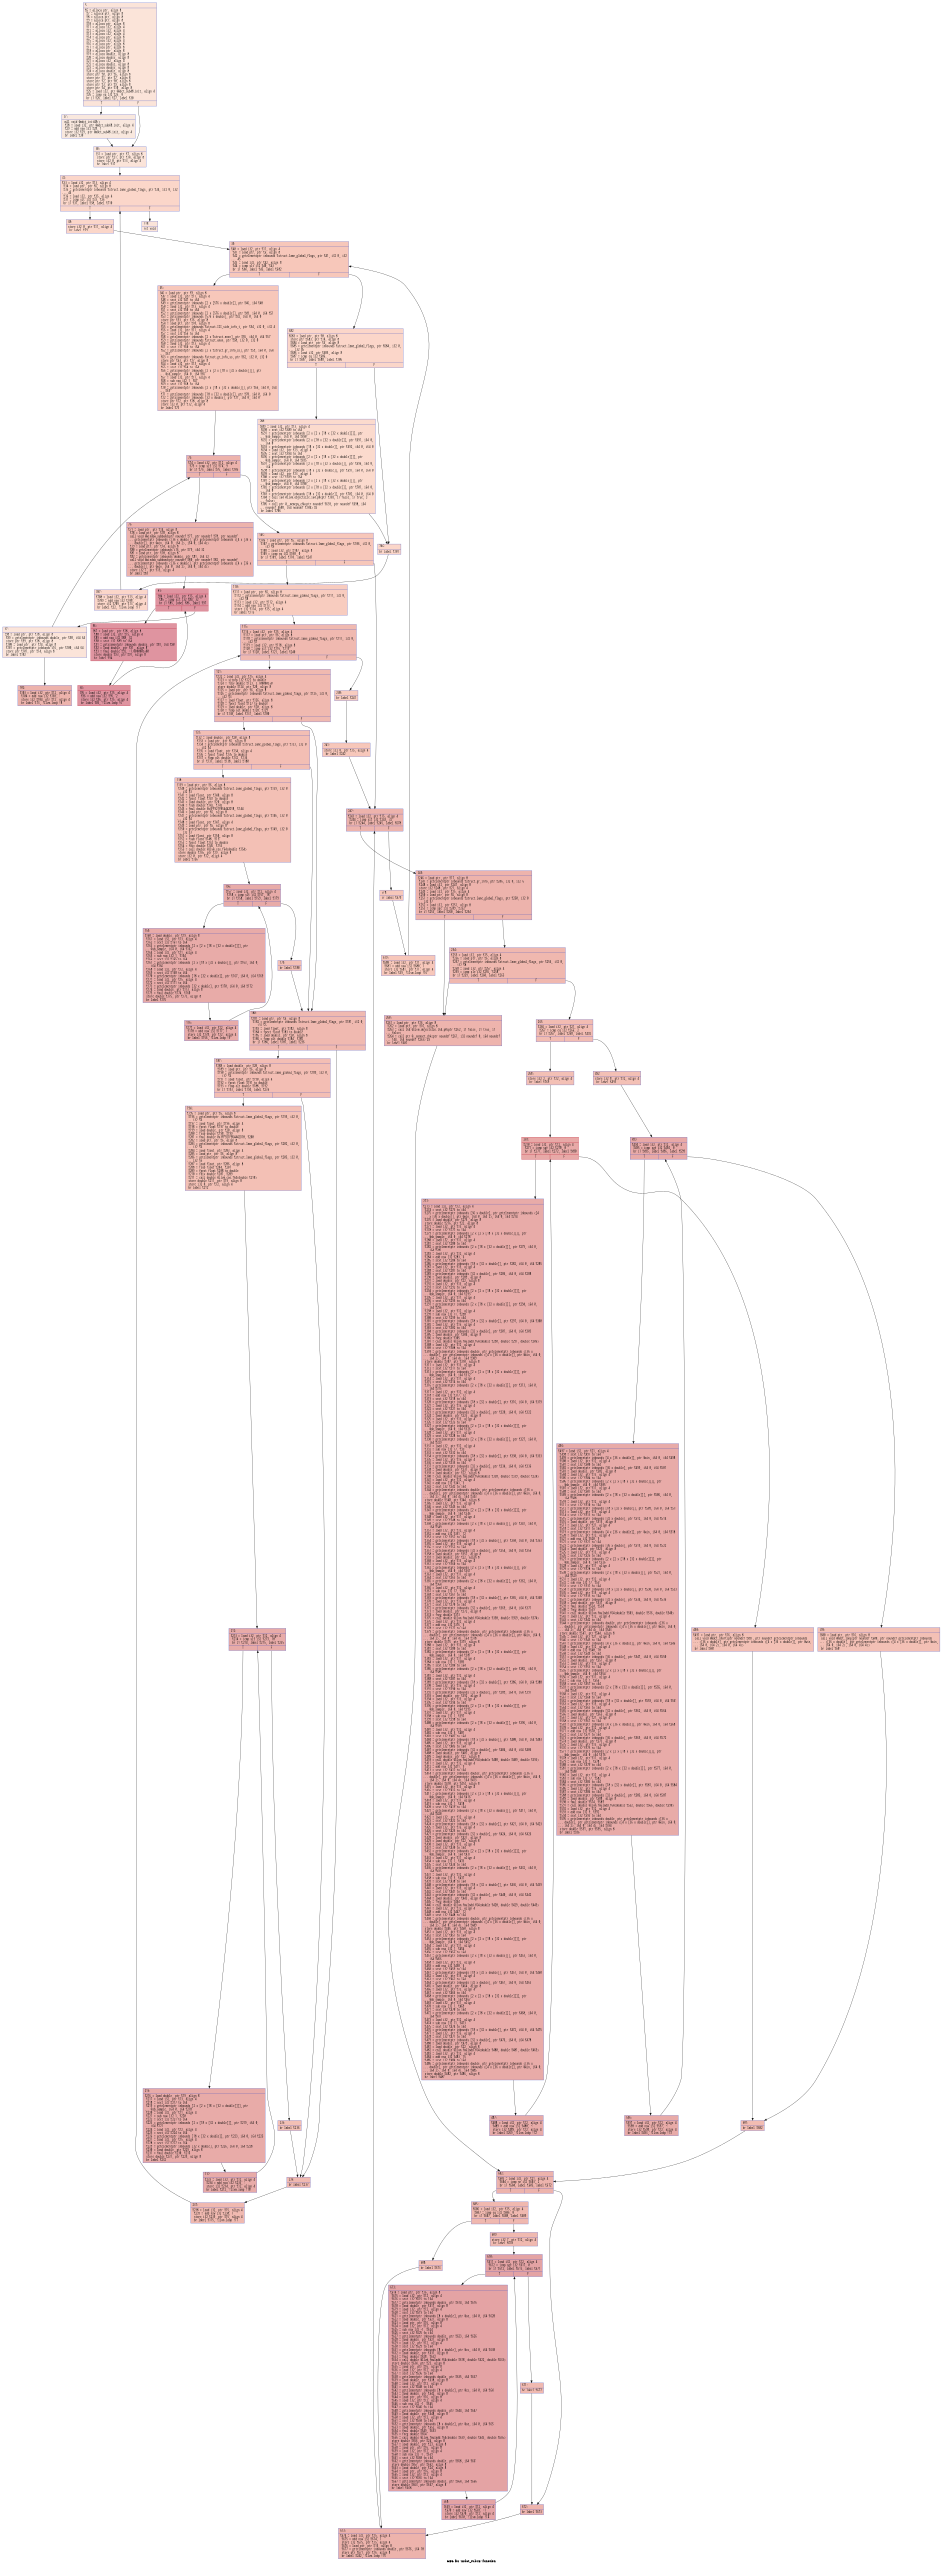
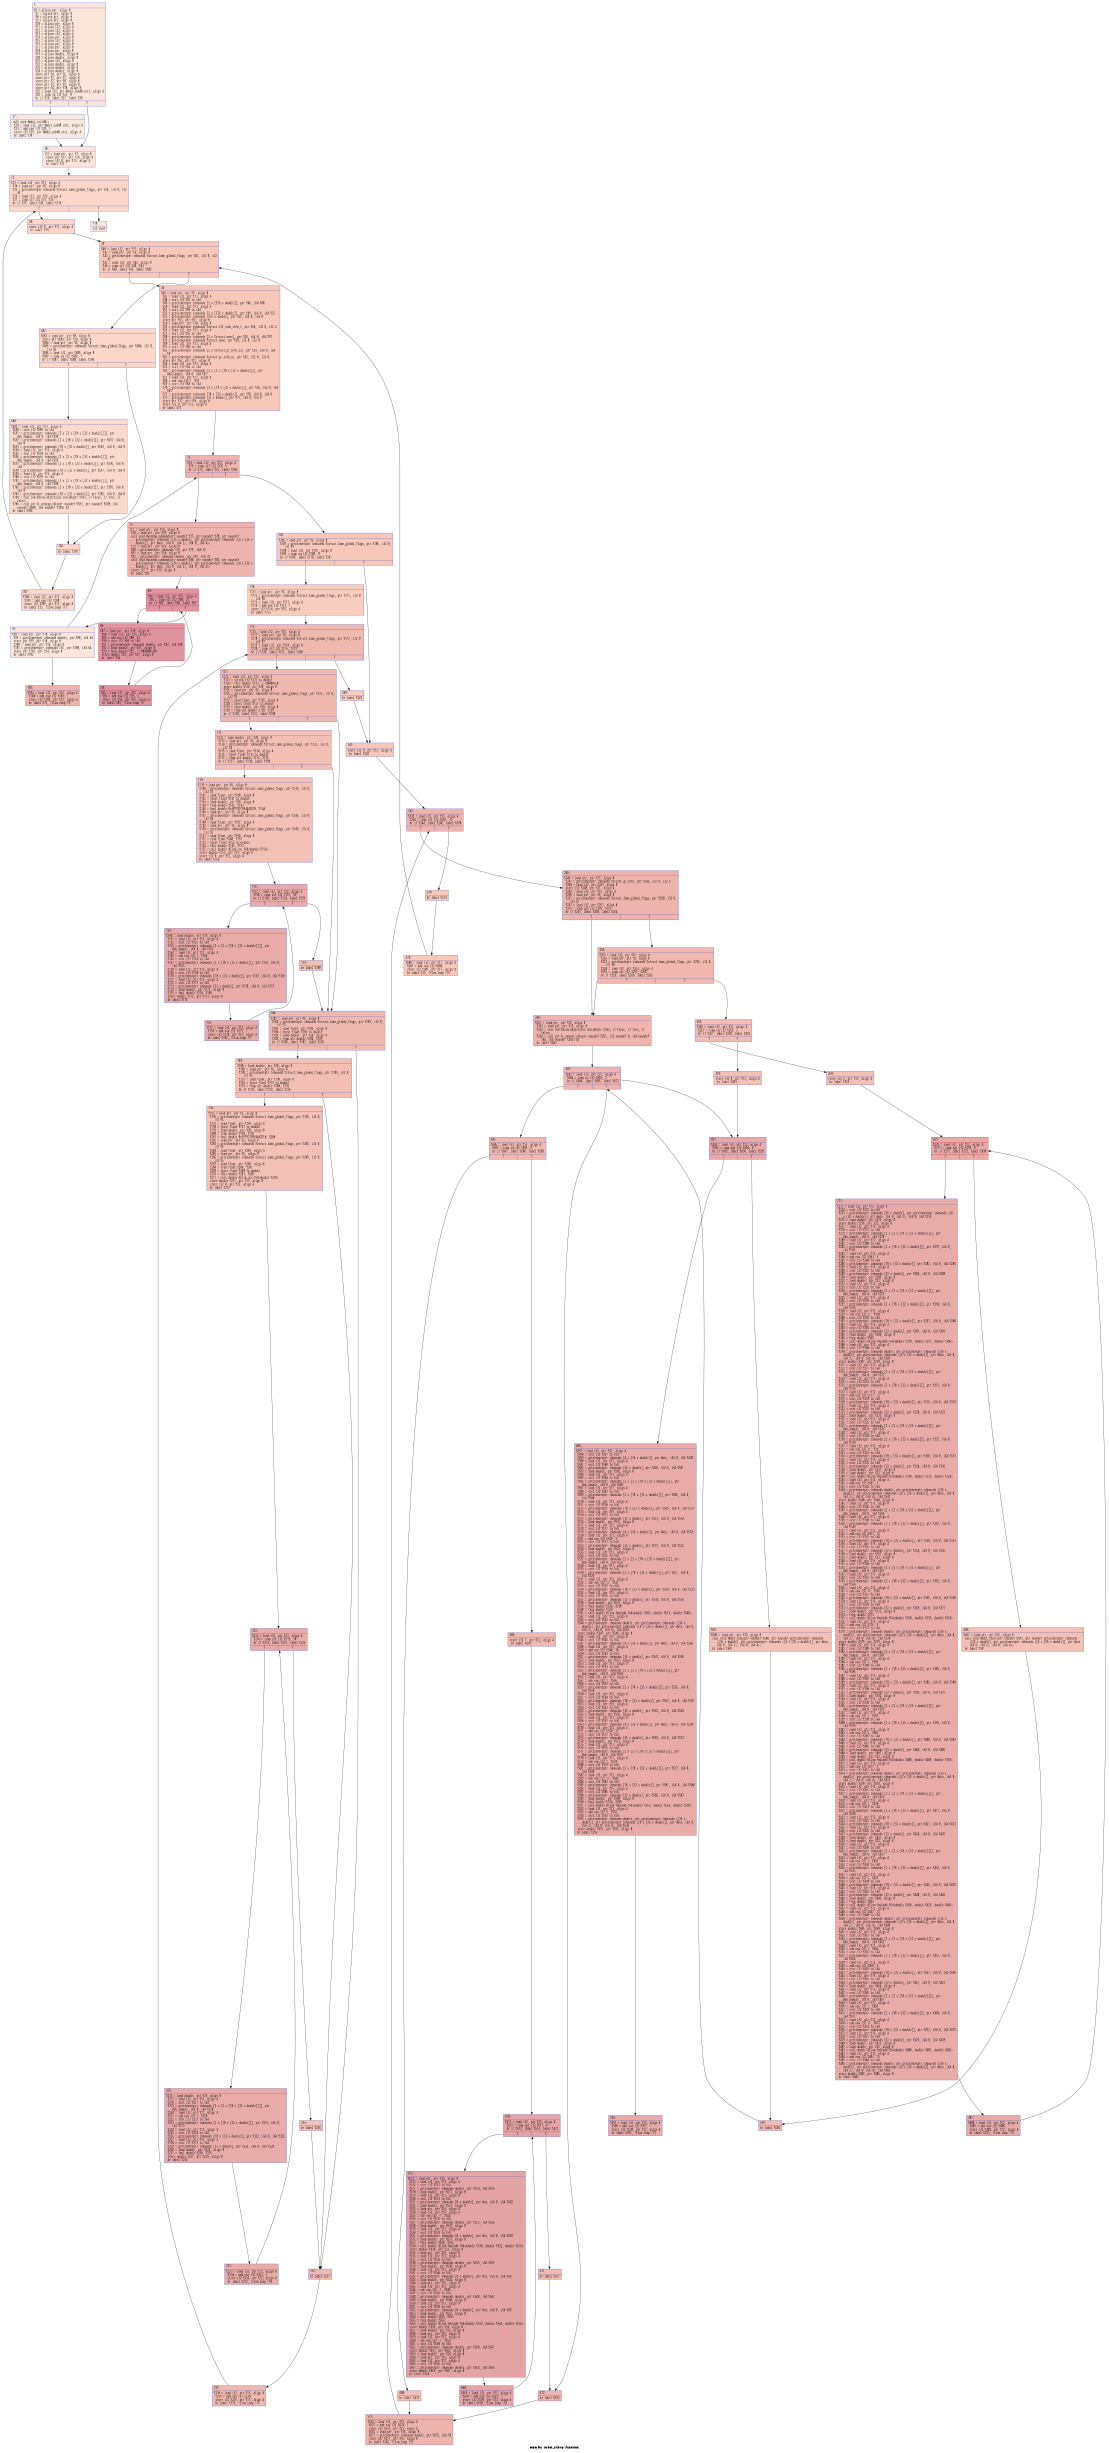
edge "105:" -> "242:": now "105:" -> "241:"
edge "596:" -> "493:": now "602:" -> "493:"
